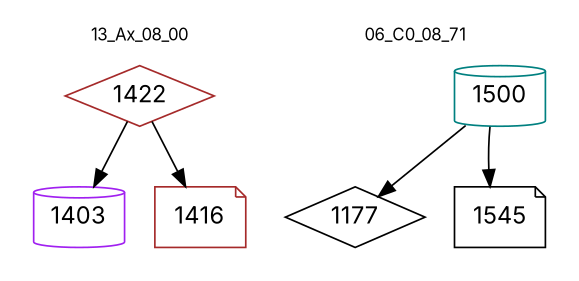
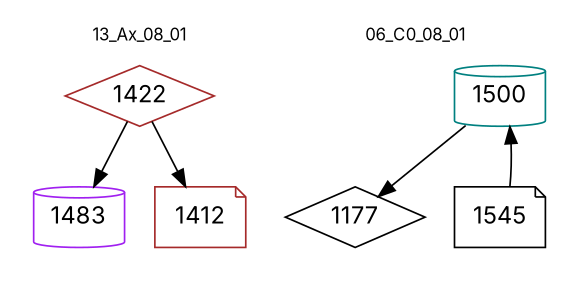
cluster "13_Ax_08_00": label "13_Ax_08_00" -> "13_Ax_08_01"
cluster "06_C0_08_71": label "06_C0_08_71" -> "06_C0_08_01"
edge "1500" -> "1545": reversed
node "1403": label "1403" -> "1483"
node "1416": label "1416" -> "1412"
